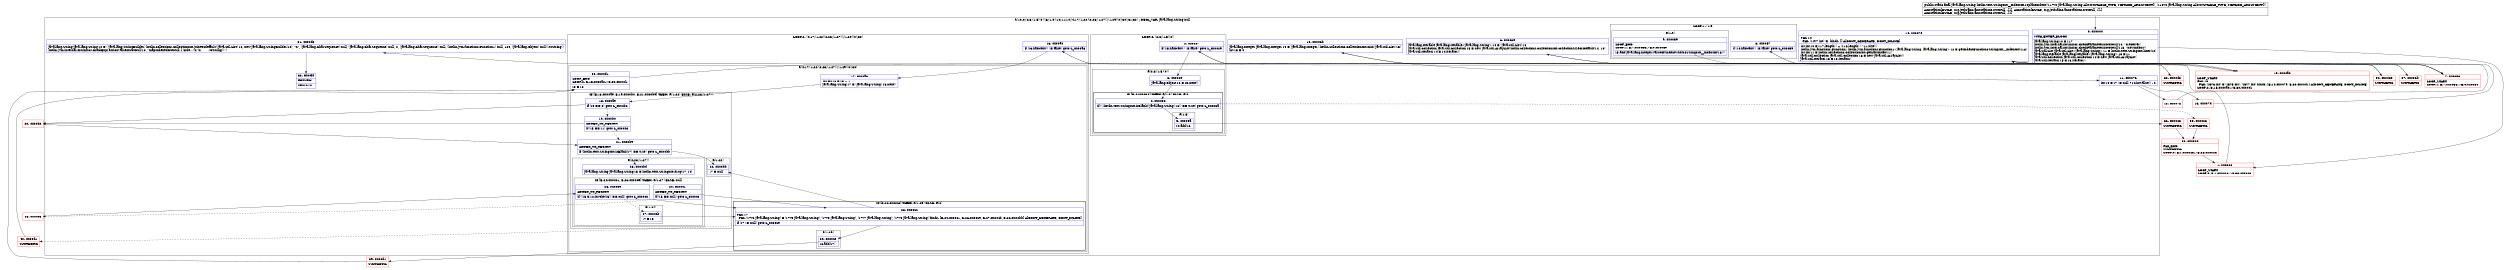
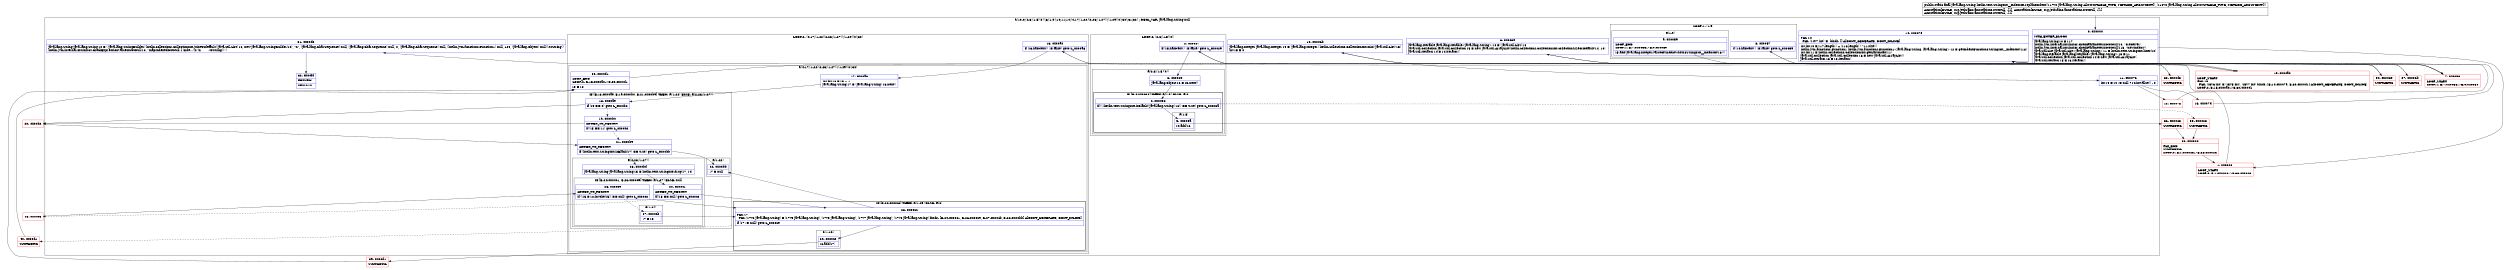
node "11: 0x0076": text "int r4 = r7 != null ? r4.intValue() : 0" -> "int r4 = r4 != null ? r4.intValue() : 0"
edge "23: 0x00bd" -> "24: 0x00c1": added
